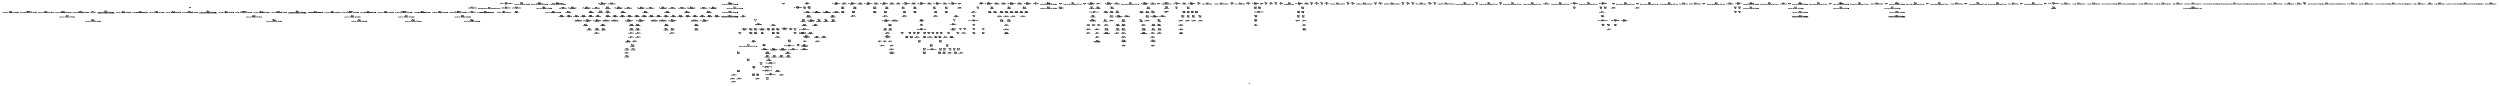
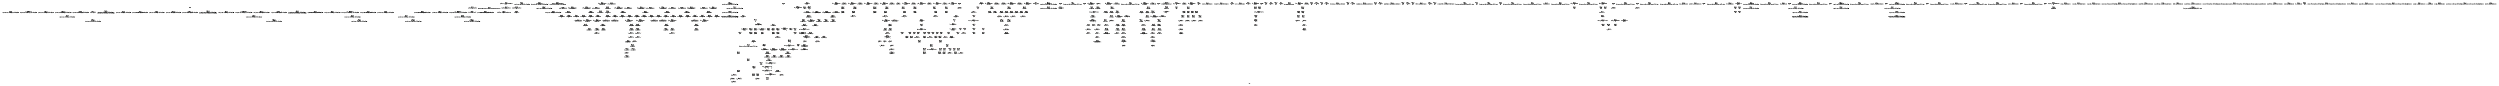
node "NodeID: 745": removed
